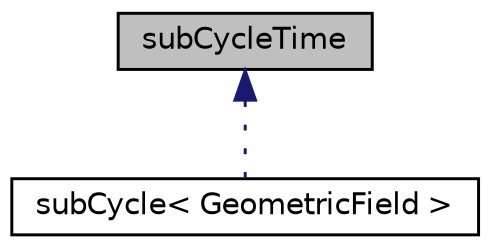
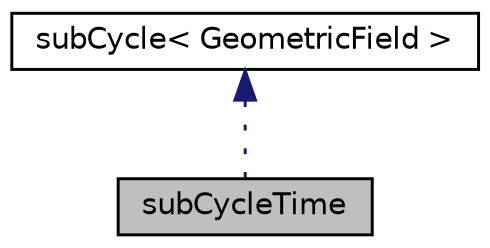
edge "subCycle< GeometricField >" -> "subCycleTime": reversed
